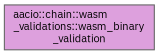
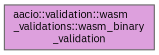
node "aacio::chain::wasm _validations::wasm_binary _validation": label "aacio::chain::wasm _validations::wasm_binary _validation" -> "aacio::validation::wasm _validations::wasm_binary _validation"
